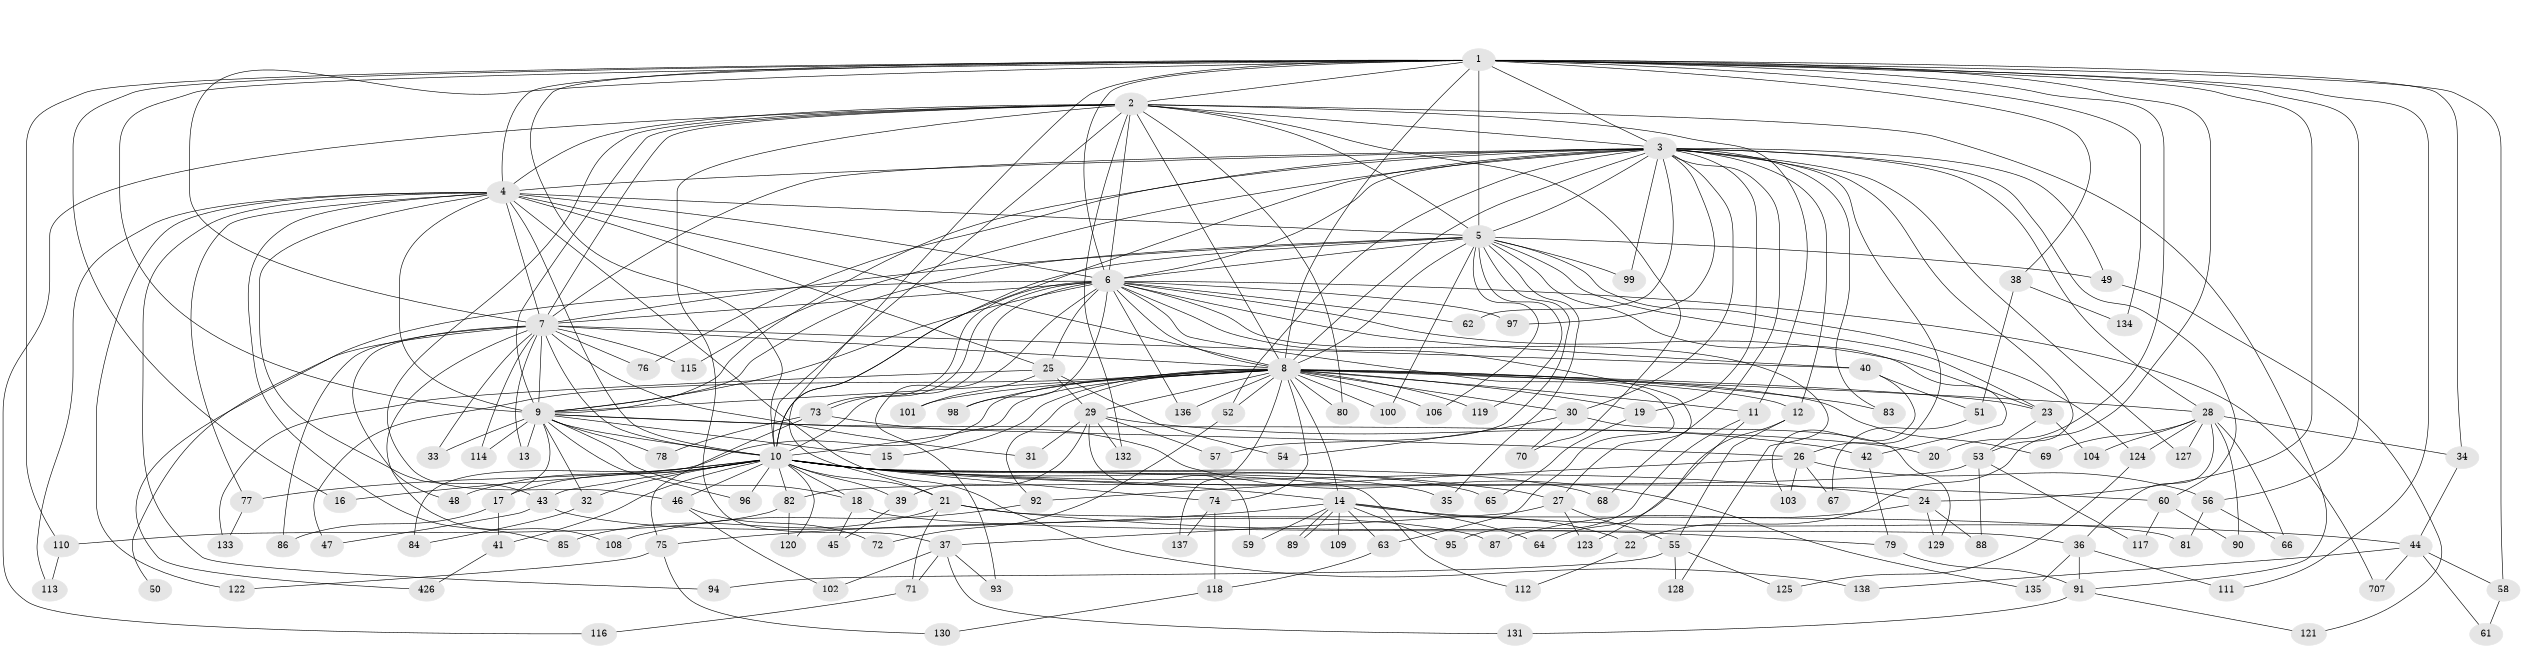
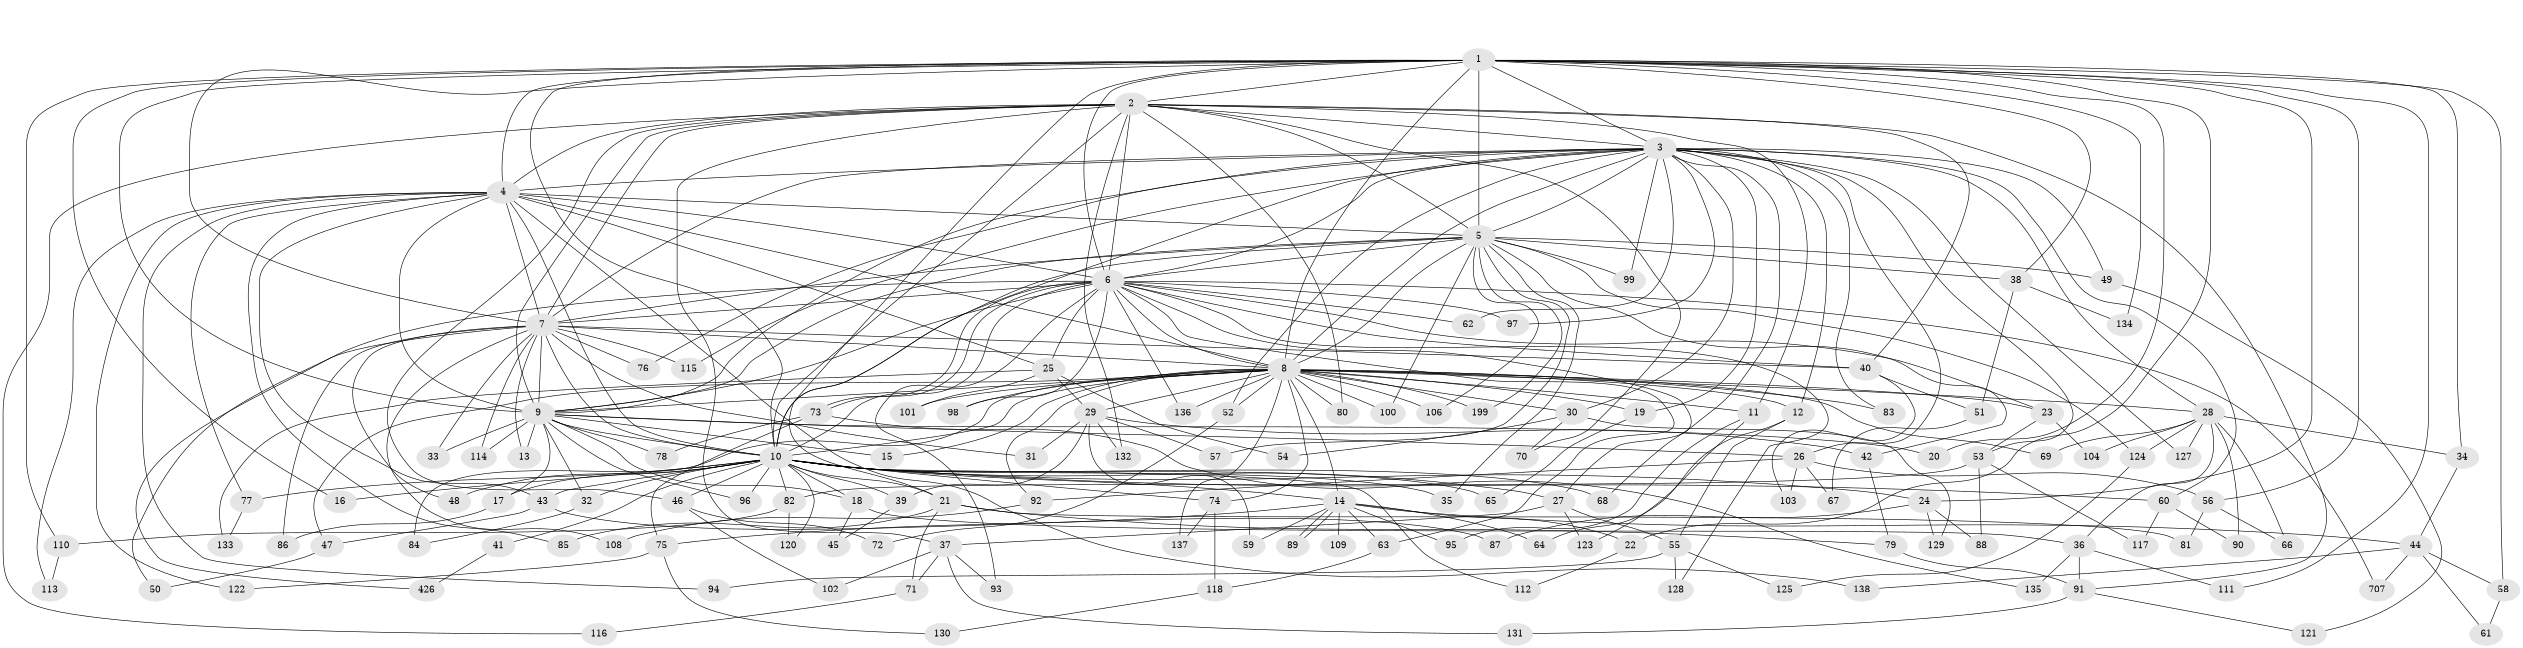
edge "2" -- "8": now "2" -- "40"
edge "5" -- "23": now "5" -- "38"
node "119": label "119" -> "199"
edge "17" -- "41": removed
edge "47" -- "50": added
